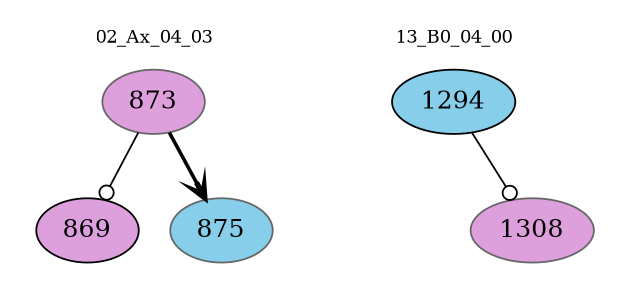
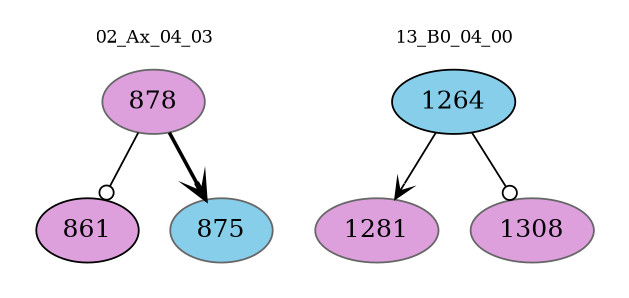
node "873": label "873" -> "878"
node "1294": label "1294" -> "1264"
node "869": label "869" -> "861"
node "1281": added
